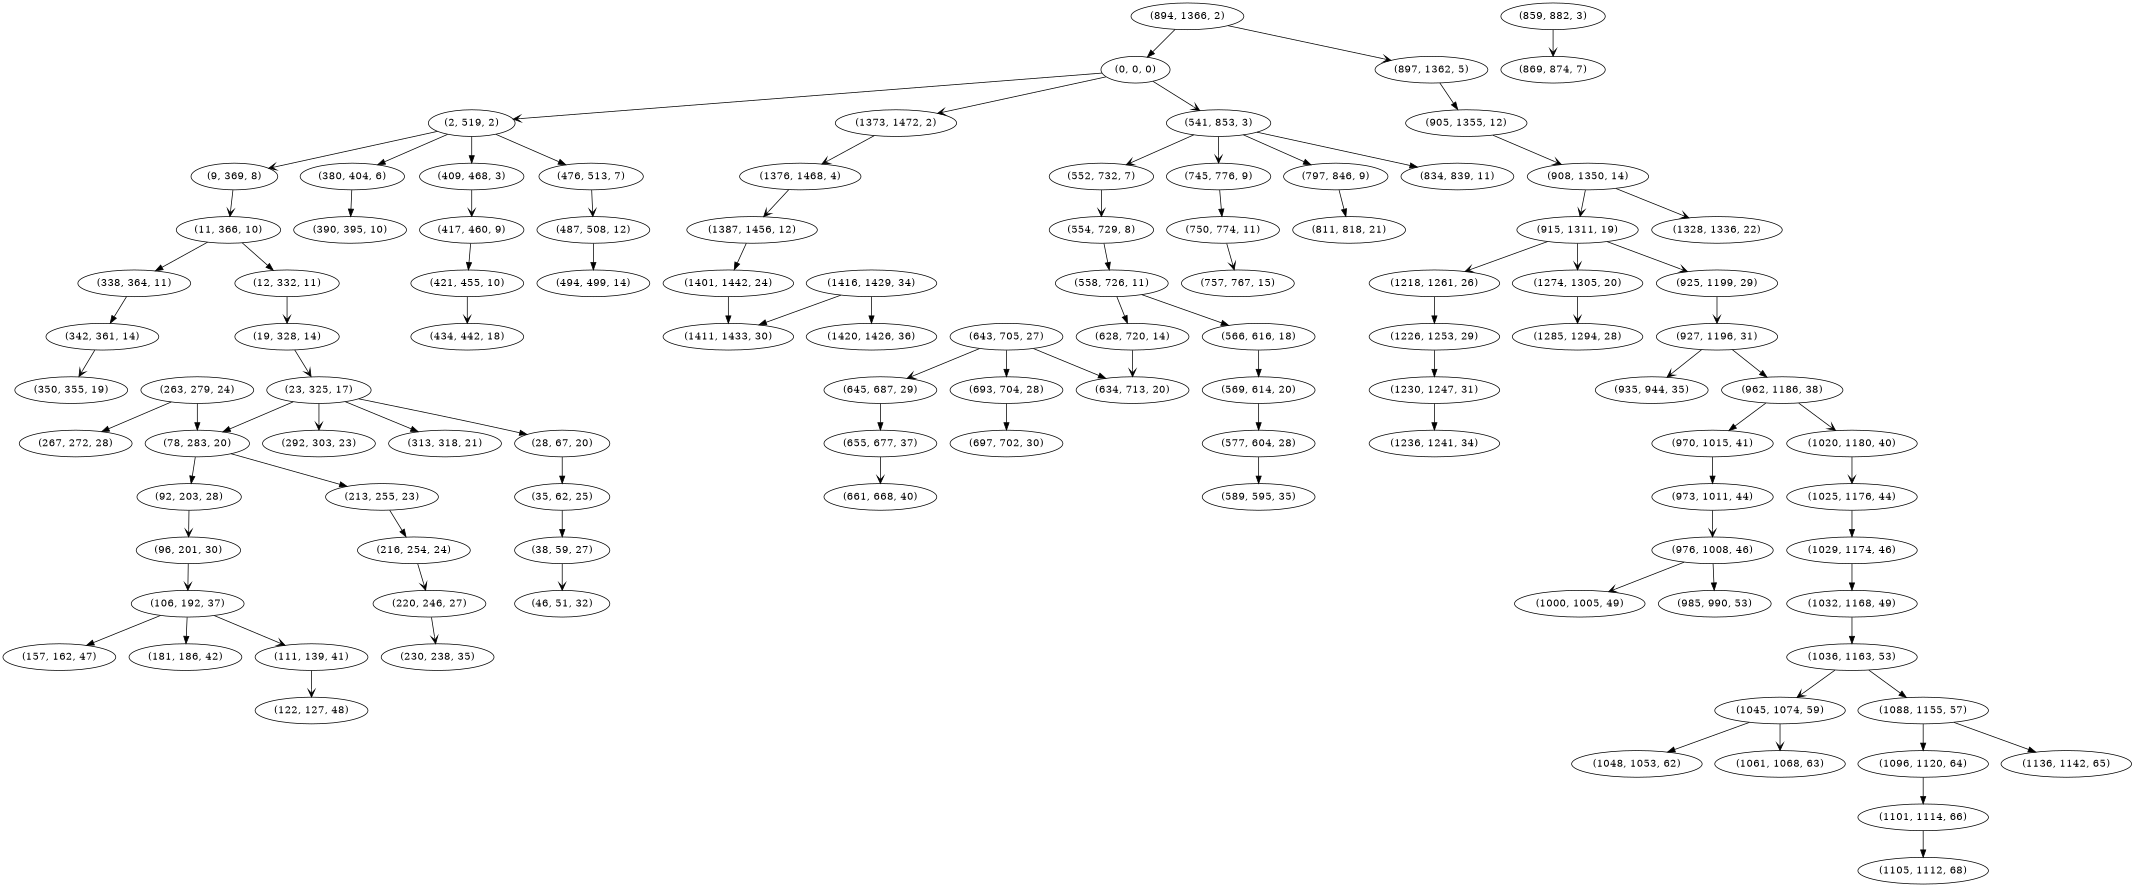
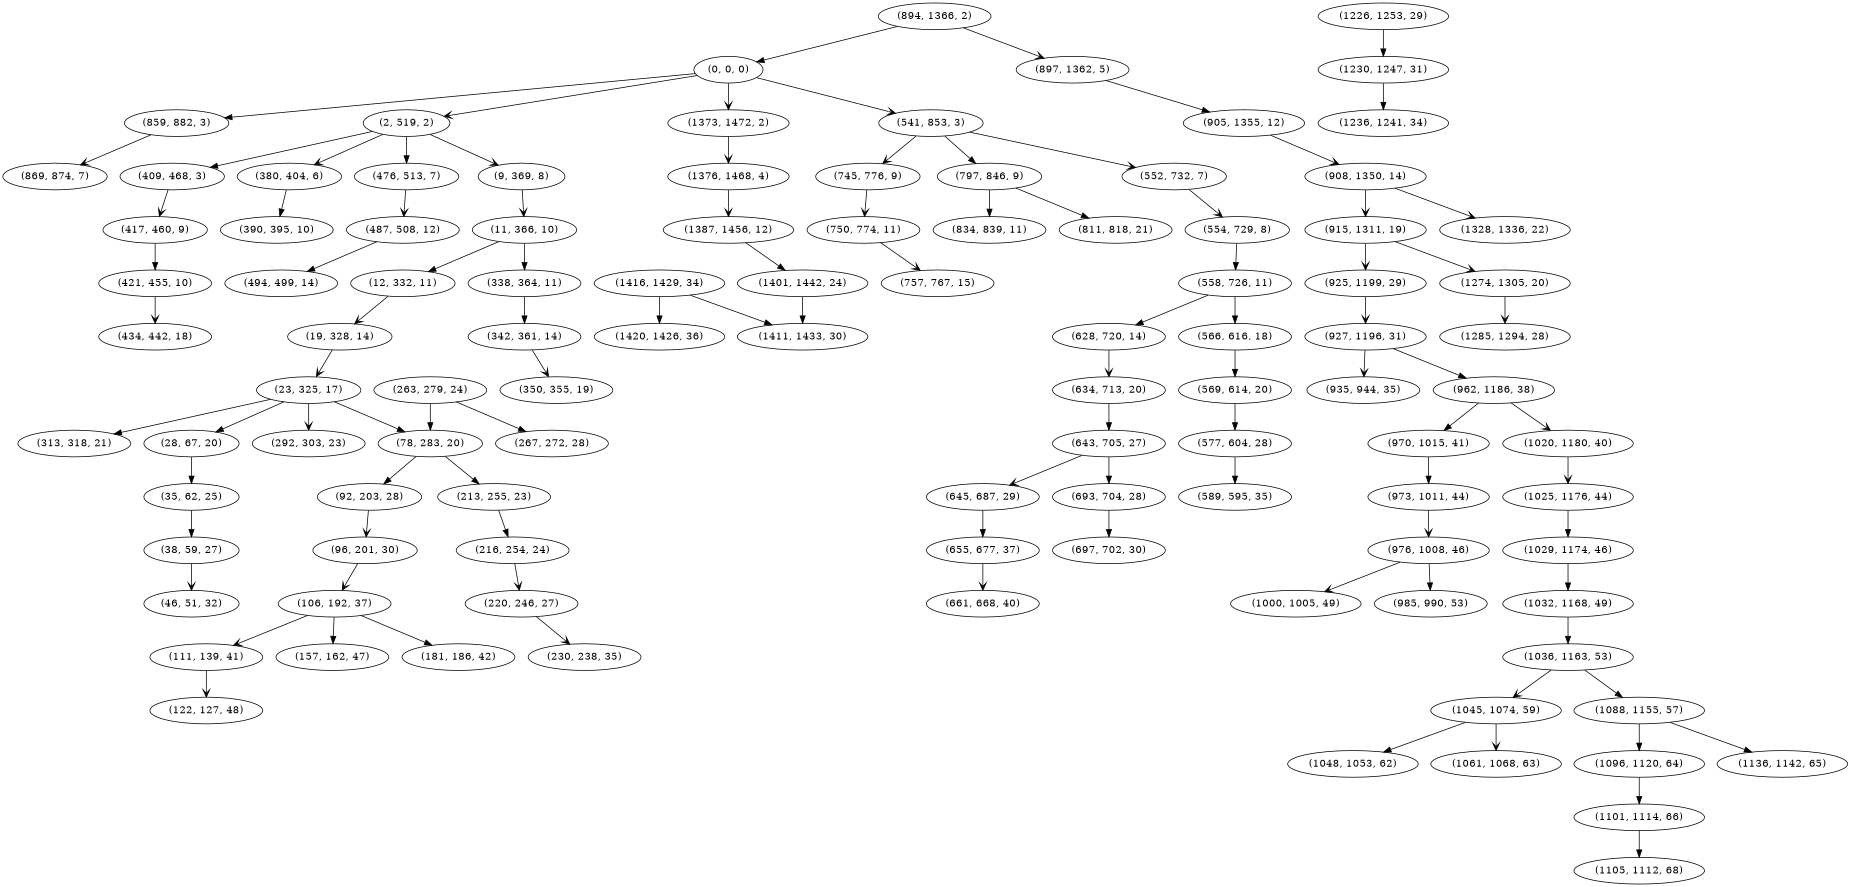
edge "(0, 0, 0)" -> "(859, 882, 3)": added
edge "(2, 519, 2)" -> "(380, 404, 6)": arrowhead normal -> vee
edge "(541, 853, 3)" -> "(834, 839, 11)": now "(797, 846, 9)" -> "(834, 839, 11)"
edge "(745, 776, 9)" -> "(750, 774, 11)": arrowhead normal -> vee
node "(1218, 1261, 26)": removed
edge "(643, 705, 27)" -> "(634, 713, 20)": reversed
